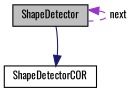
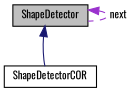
edge "ShapeDetector" -> "ShapeDetectorCOR": reversed
